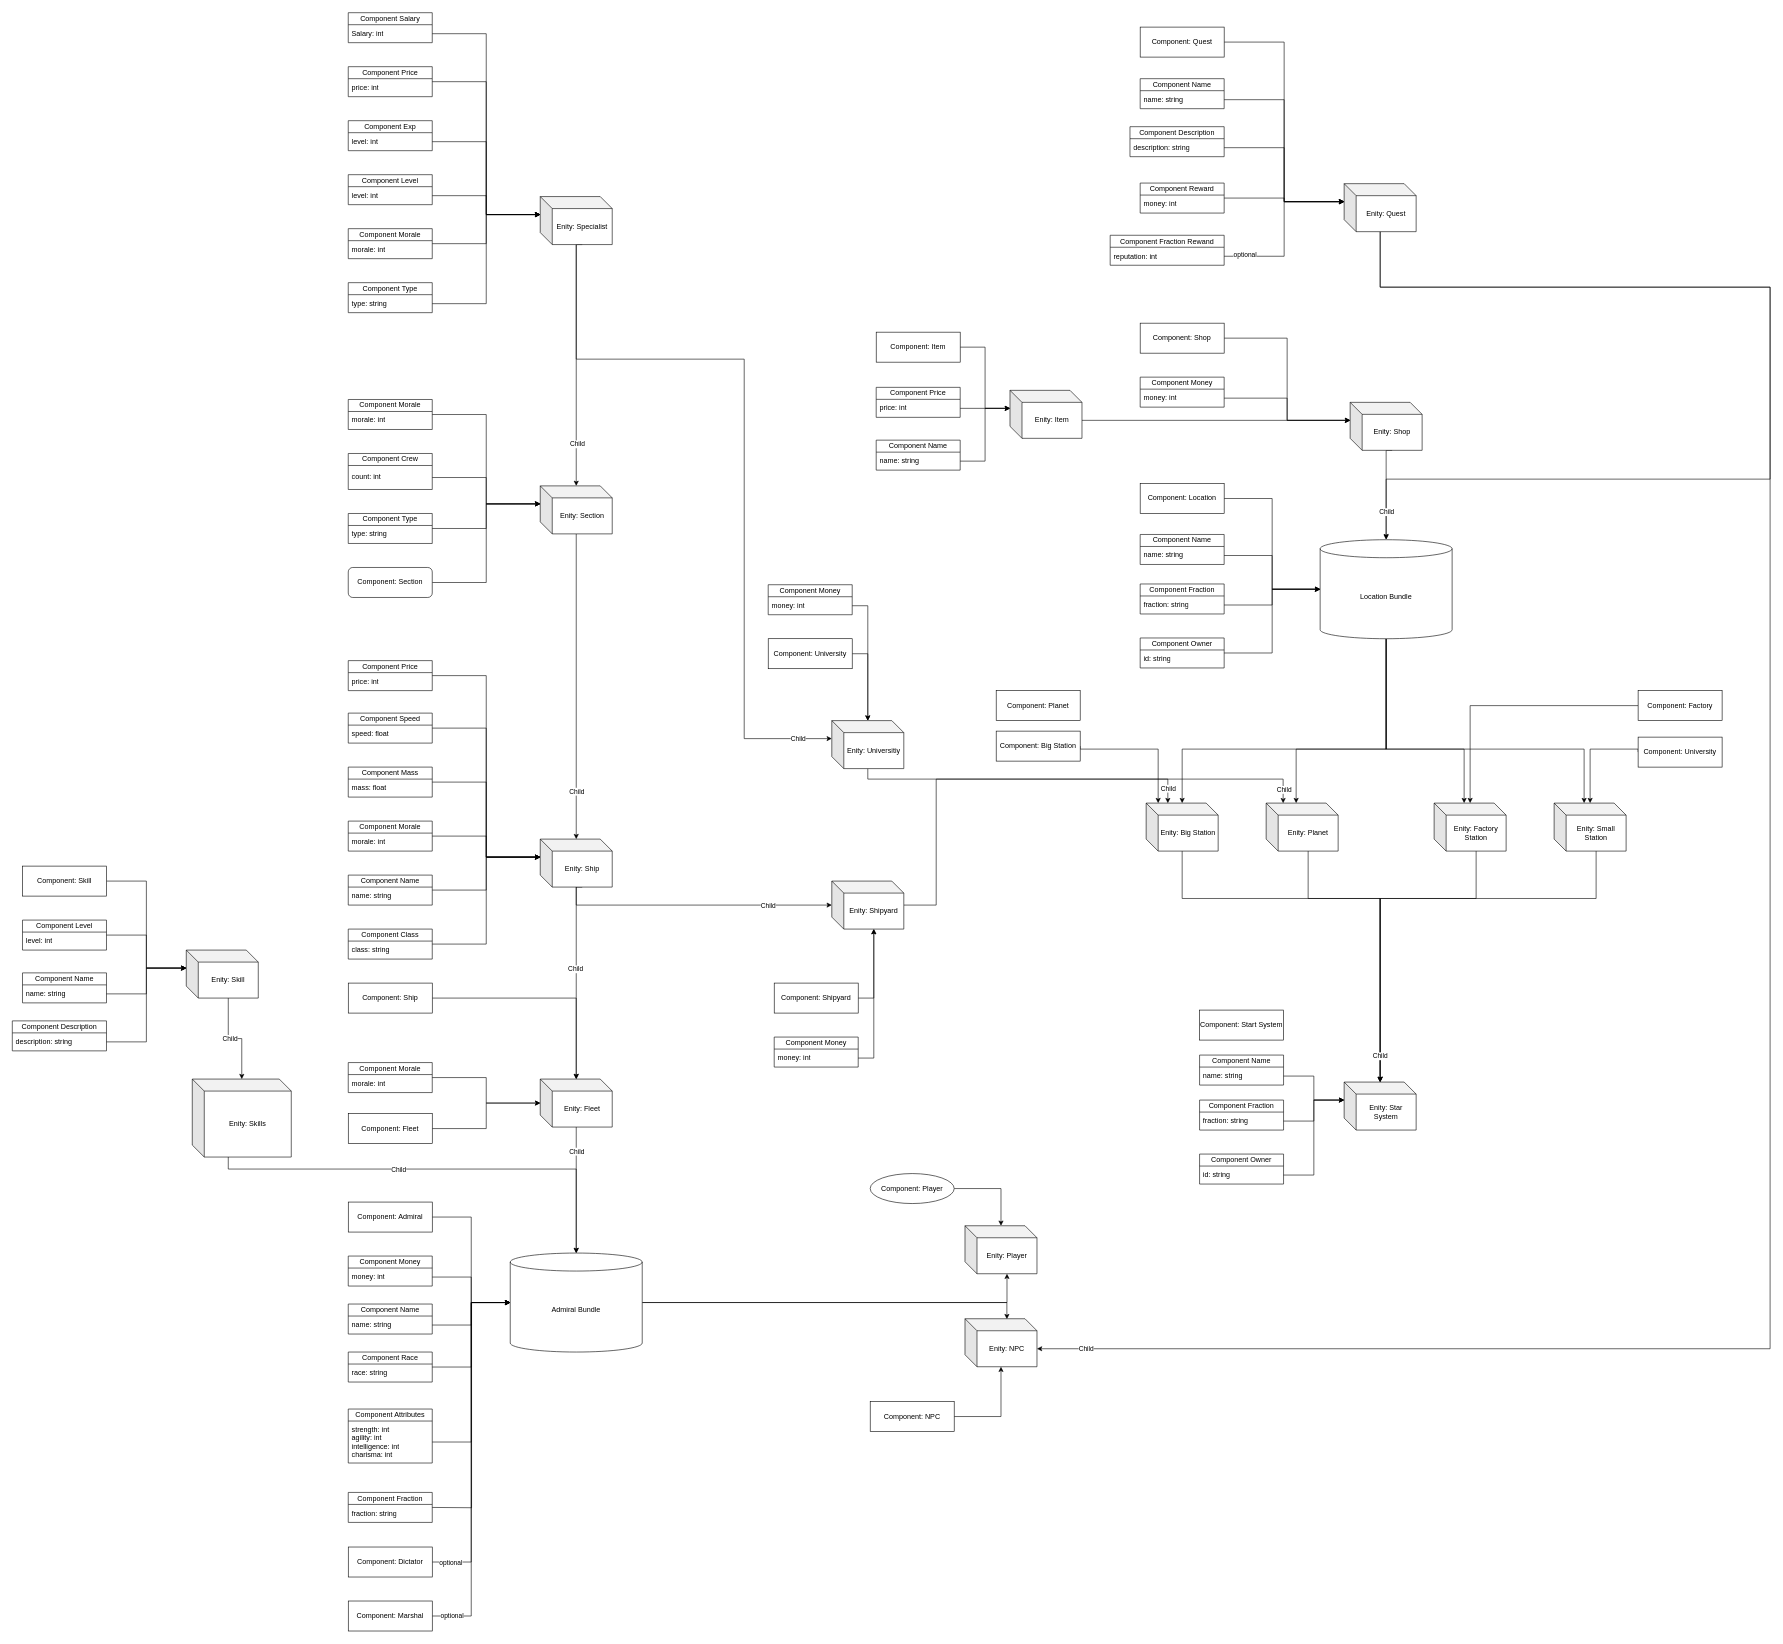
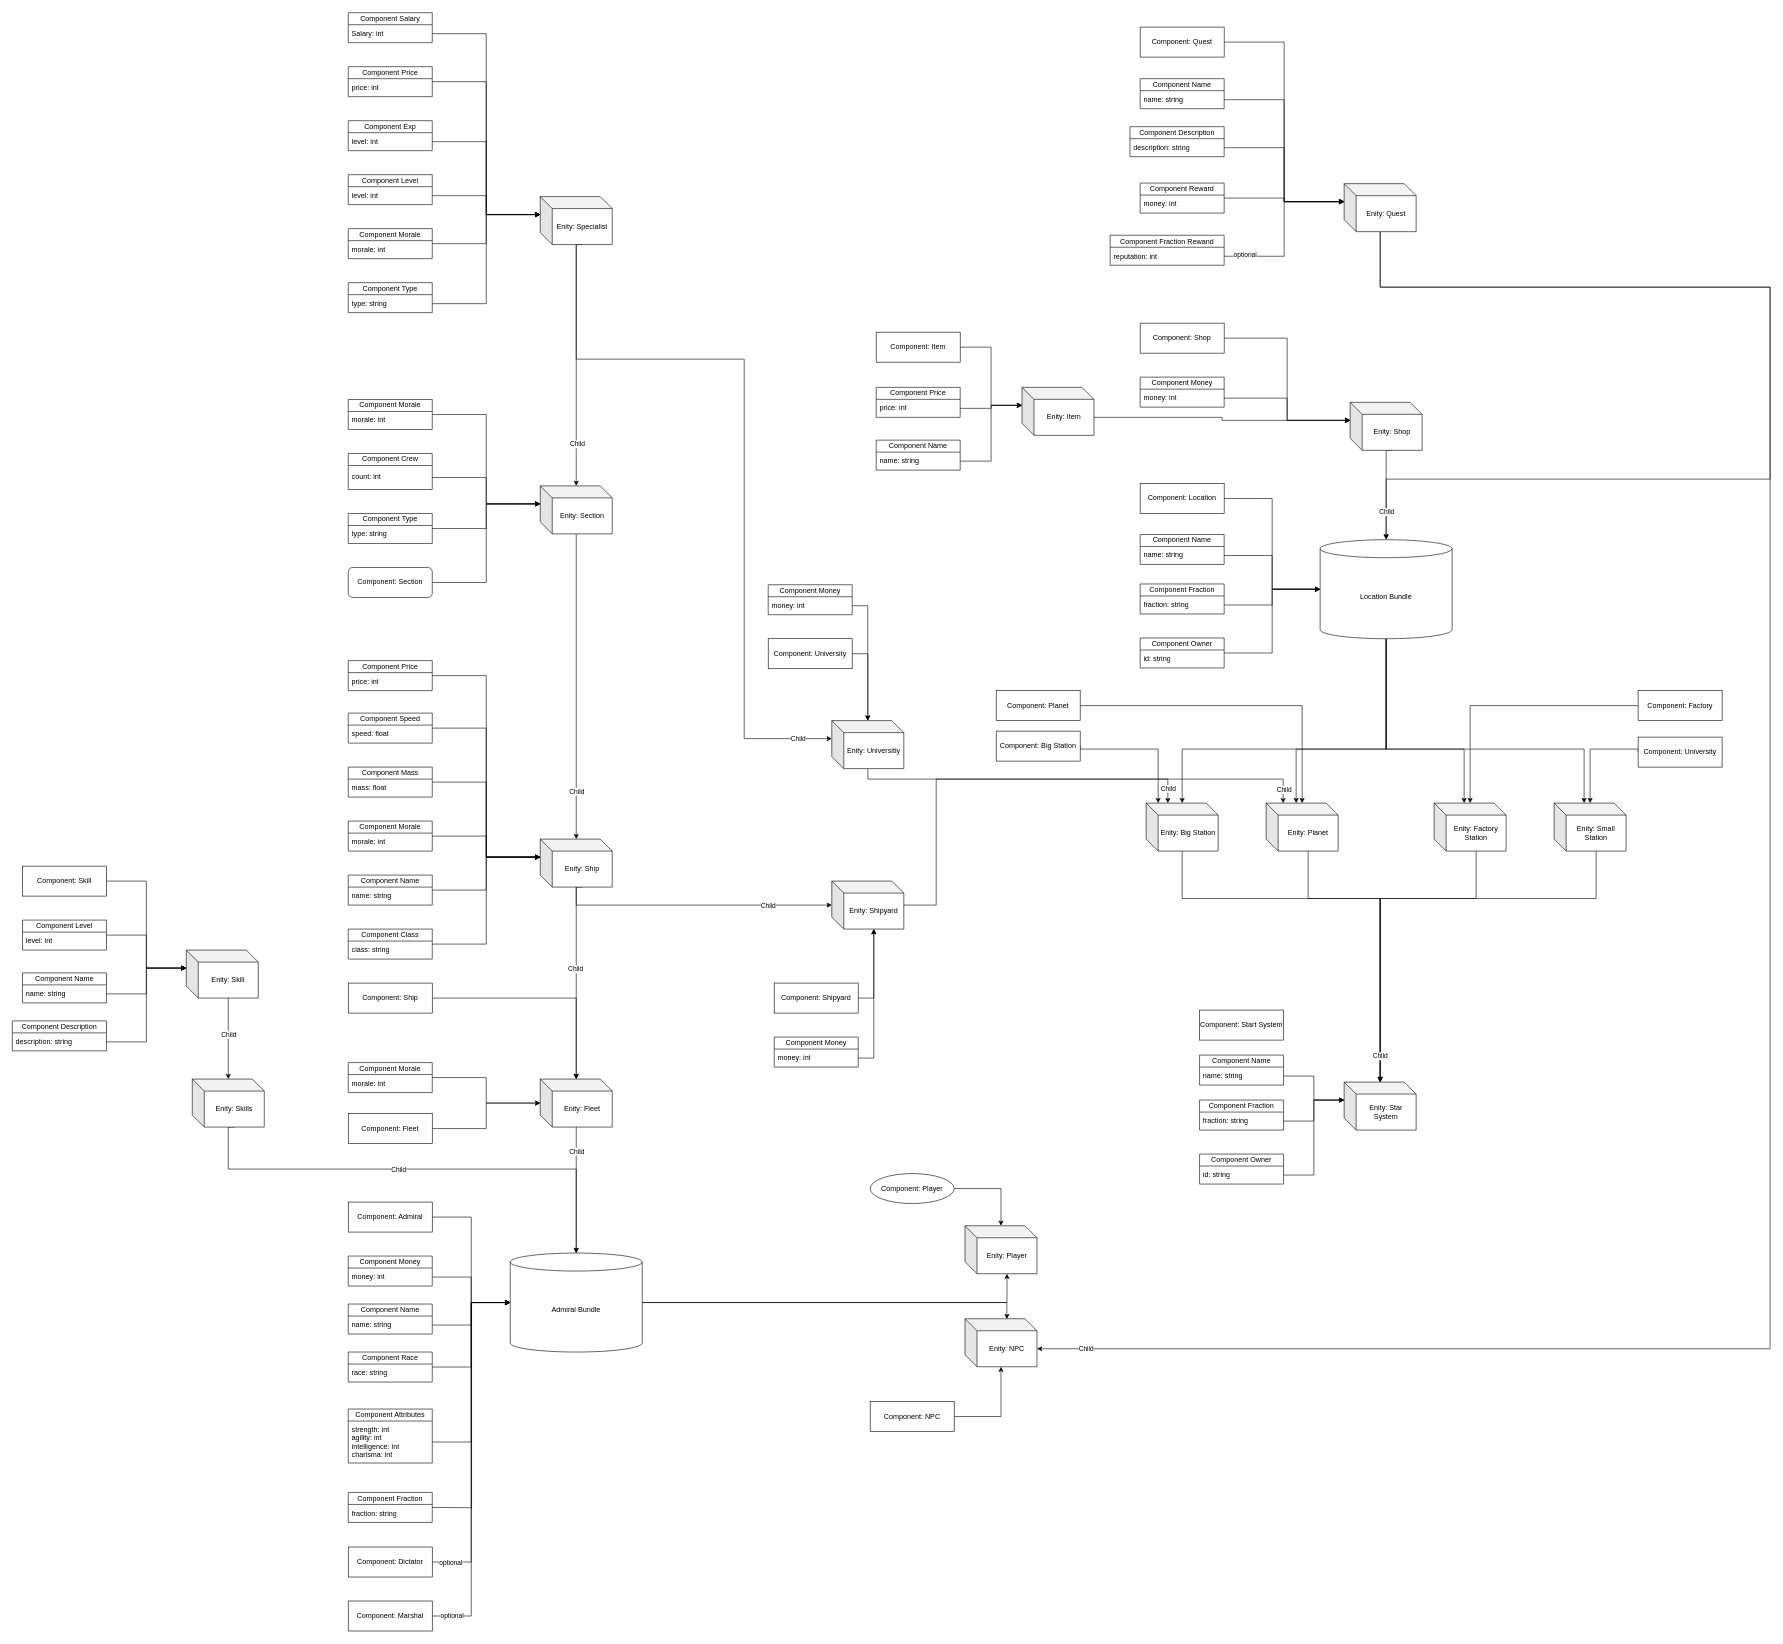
node "Enity: Item": moved (1046, 414) -> (1058, 411)
edge "Component: Planet" -> "Enity: Planet": added
node "Enity: Skills": size 99x78 -> 72x48
